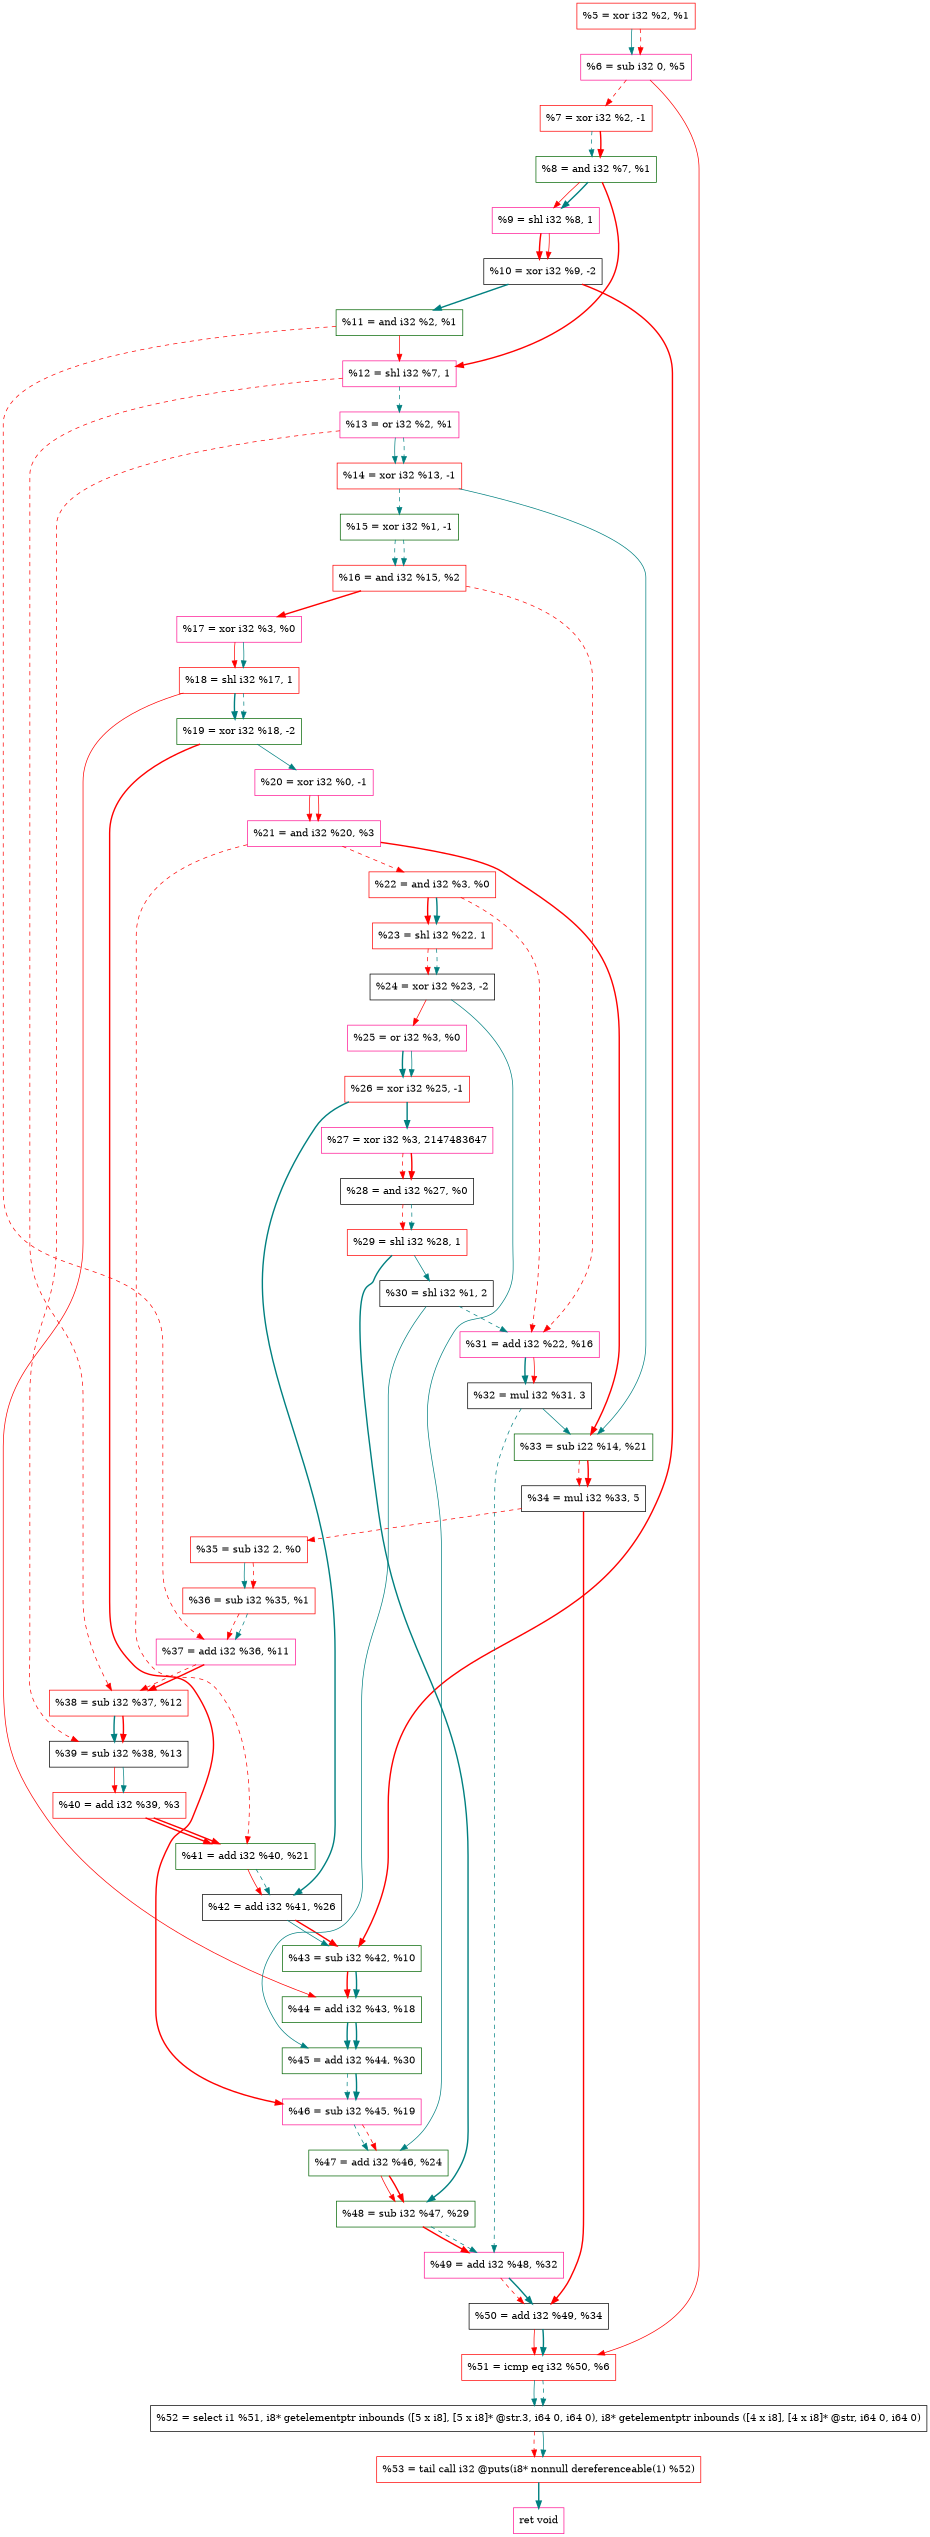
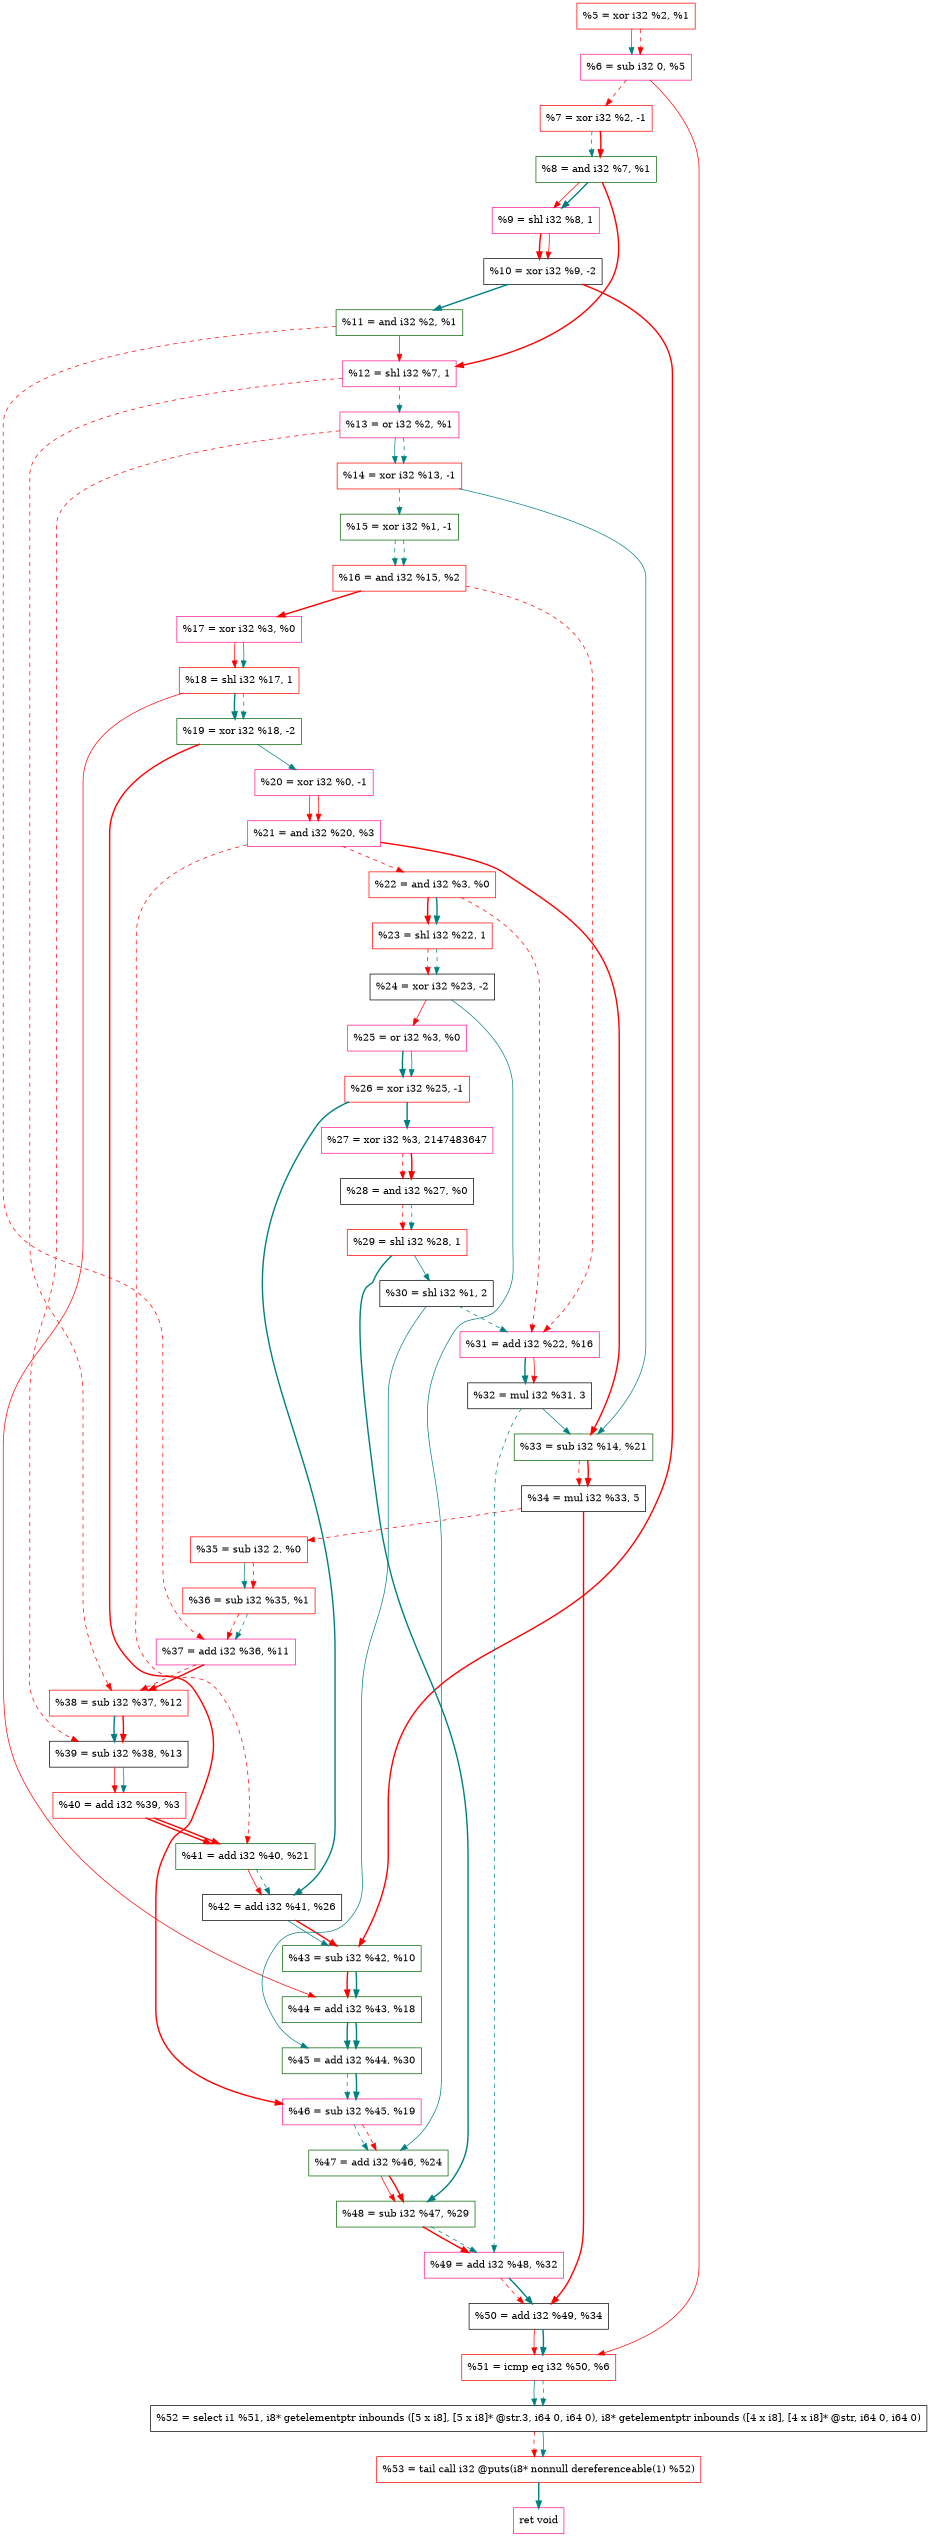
node "%33 = sub i22 %14, %21": label "%33 = sub i22 %14, %21" -> "%33 = sub i32 %14, %21"
